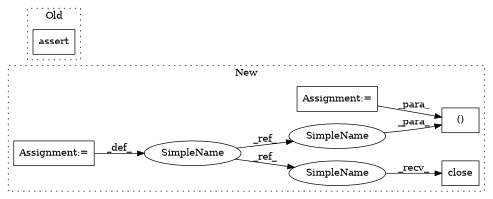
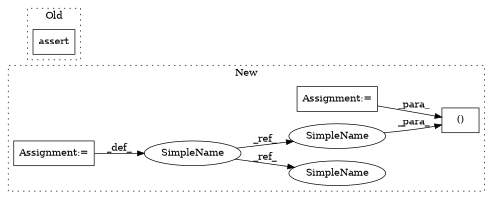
node "close": removed
